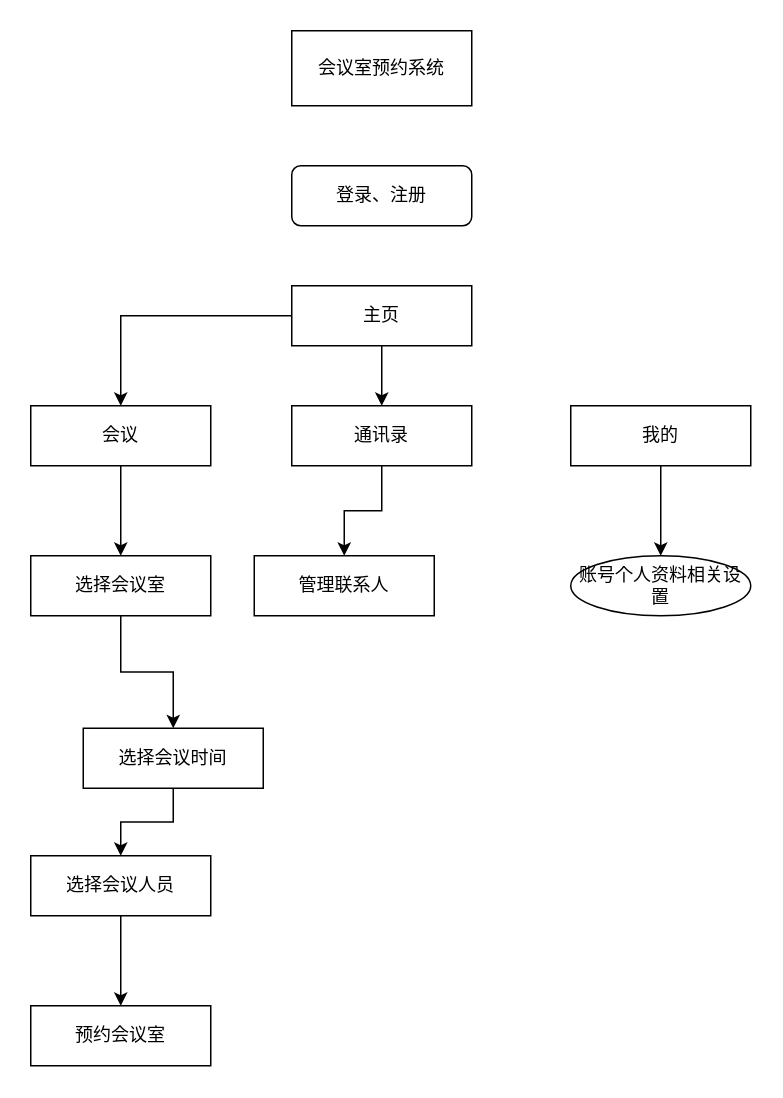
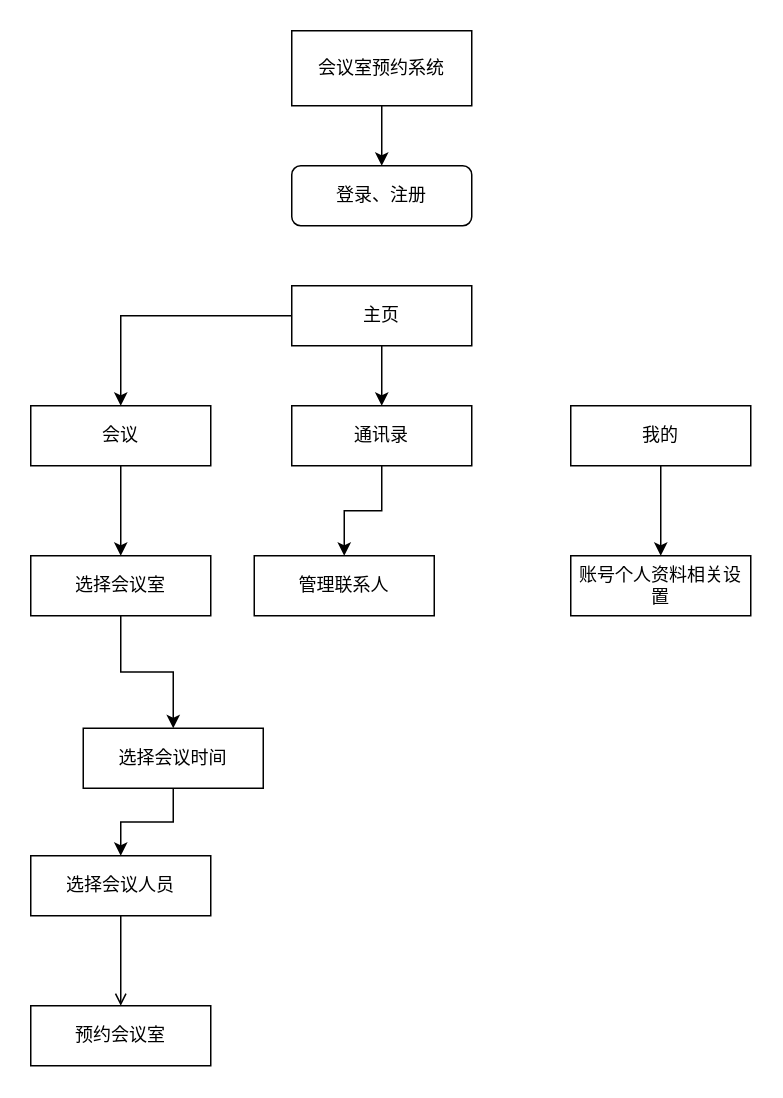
edge "会议室预约系统" -> "登录、注册": added
node "账号个人资料相关设置": shape ellipse -> rectangle
edge "选择会议人员" -> "预约会议室": arrowhead classic -> open
